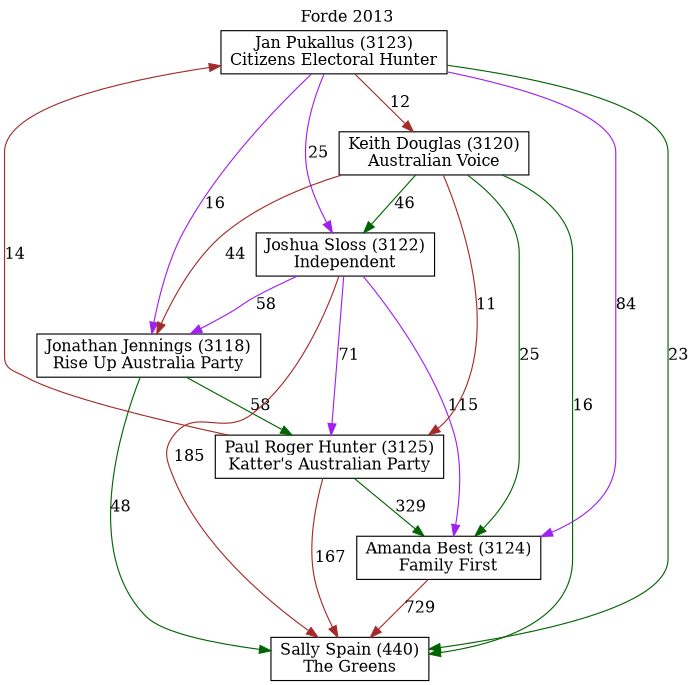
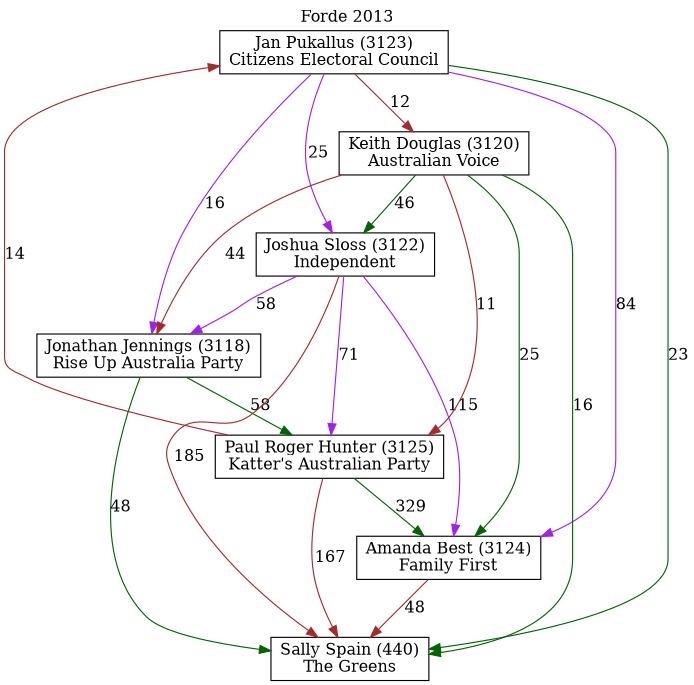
node "Jan Pukallus (3123) Citizens Electoral Hunter": label "Jan Pukallus (3123) Citizens Electoral Hunter" -> "Jan Pukallus (3123) Citizens Electoral Council"
edge "Amanda Best (3124) Family First" -> "Sally Spain (440) The Greens": label "729" -> "48"
